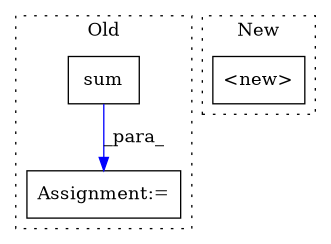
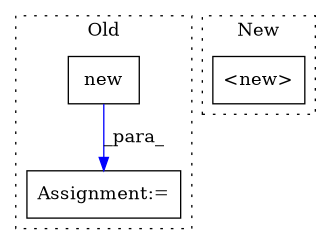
node "sum": label "sum" -> "new"
